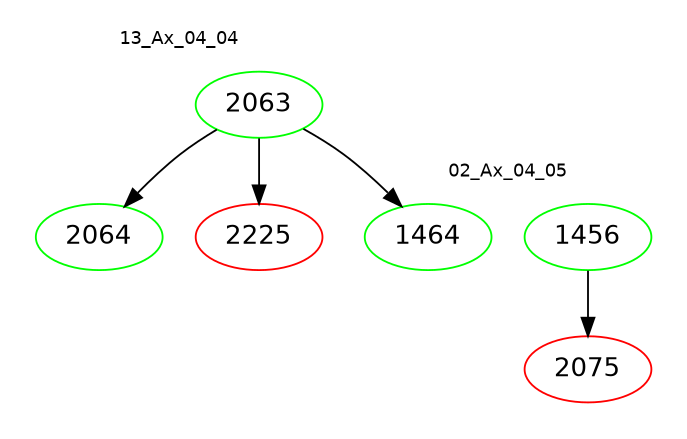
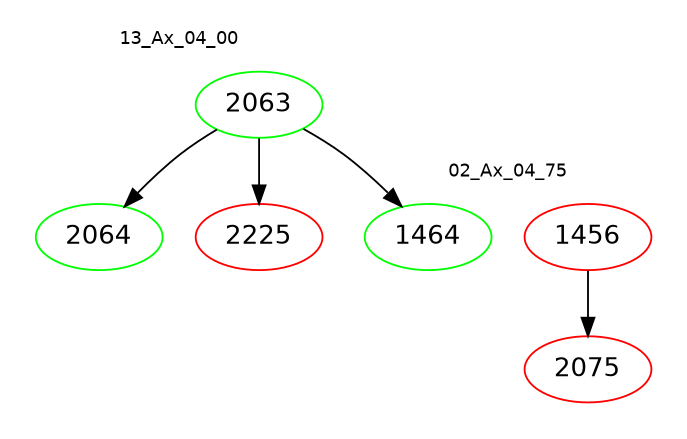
cluster "13_Ax_04_04": label "13_Ax_04_04" -> "13_Ax_04_00"
cluster "02_Ax_04_05": label "02_Ax_04_05" -> "02_Ax_04_75"
node "1456": color green -> red
